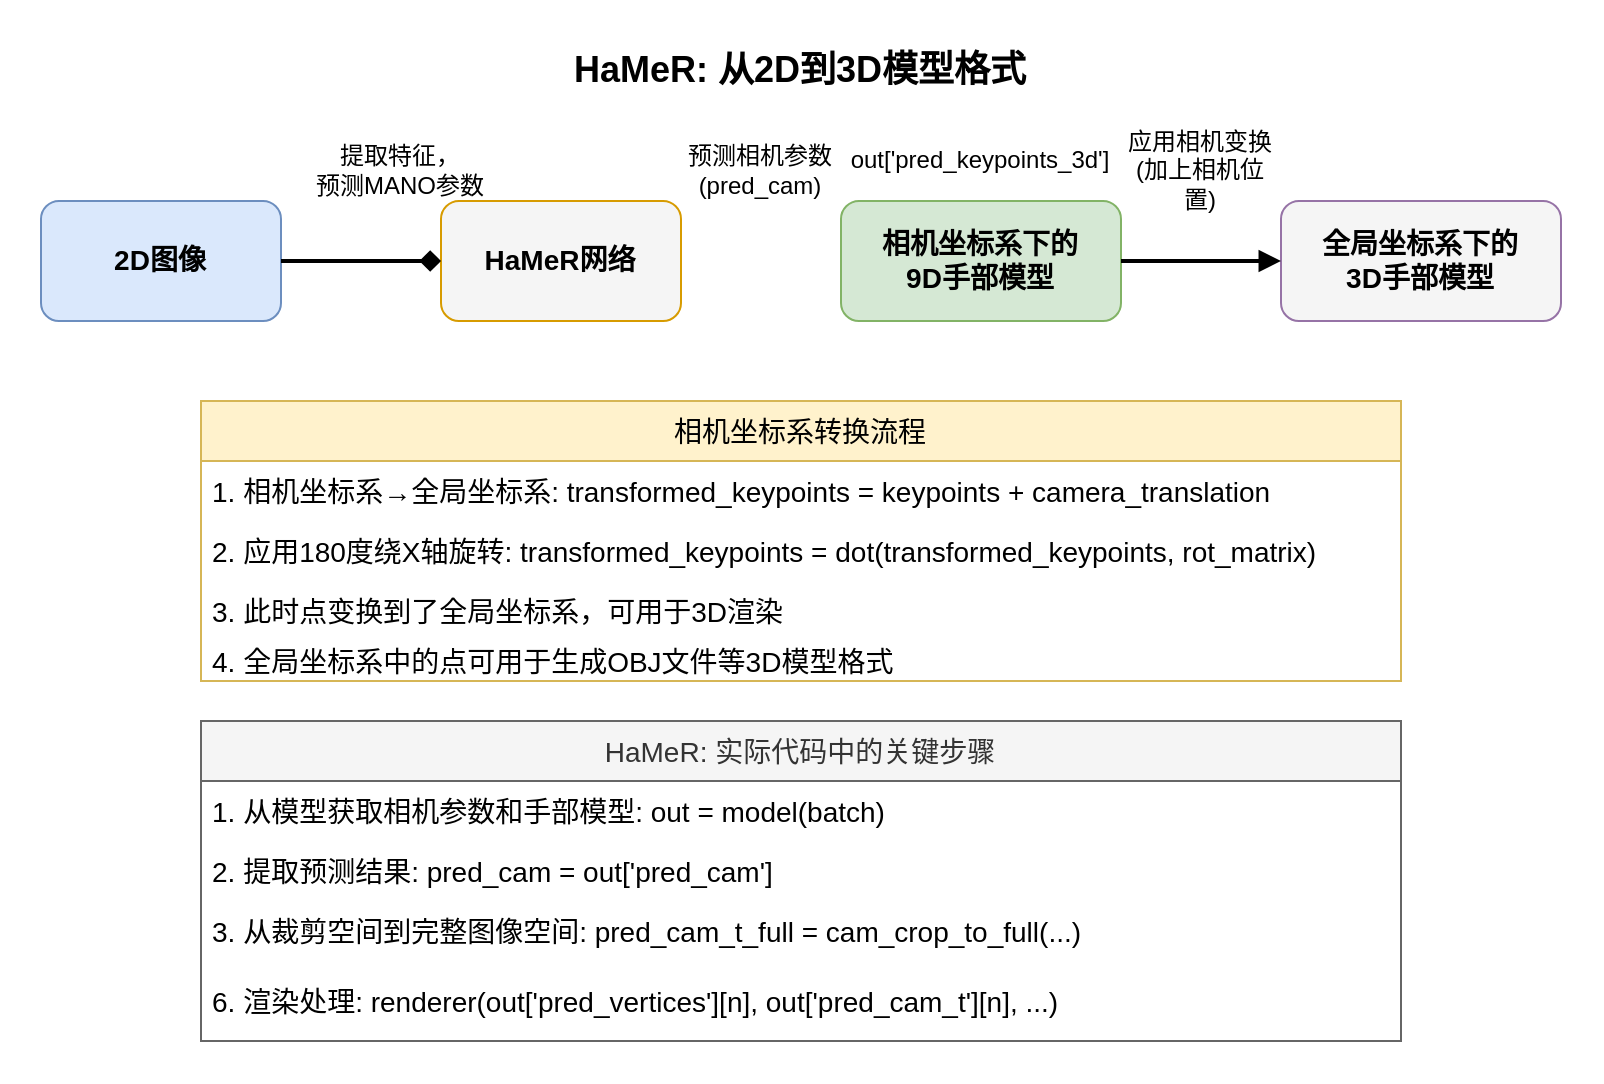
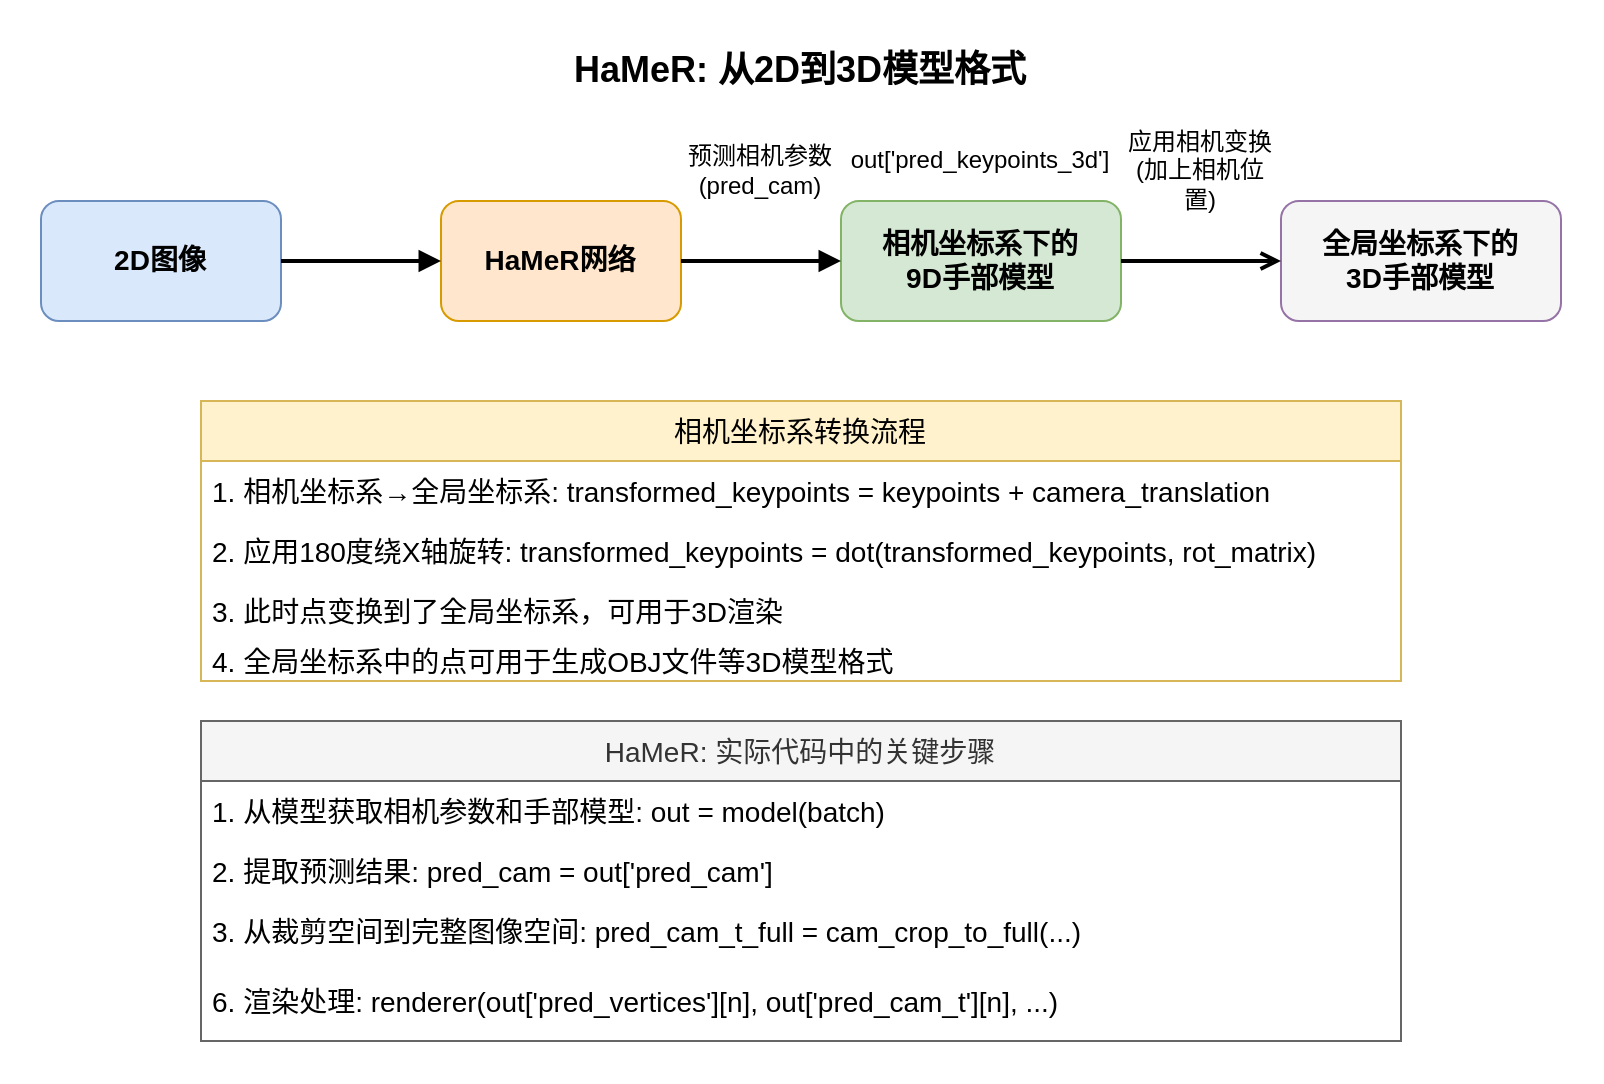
node "提取特征， 预测MANO参数": removed
edge "2D图像" -> "HaMeR网络": arrowhead diamond -> block
node "HaMeR网络": fillcolor #f5f5f5 -> #ffe6cc
edge "HaMeR网络" -> "相机坐标系下的 9D手部模型": added
edge "相机坐标系下的 9D手部模型" -> "全局坐标系下的 3D手部模型": arrowhead block -> open
